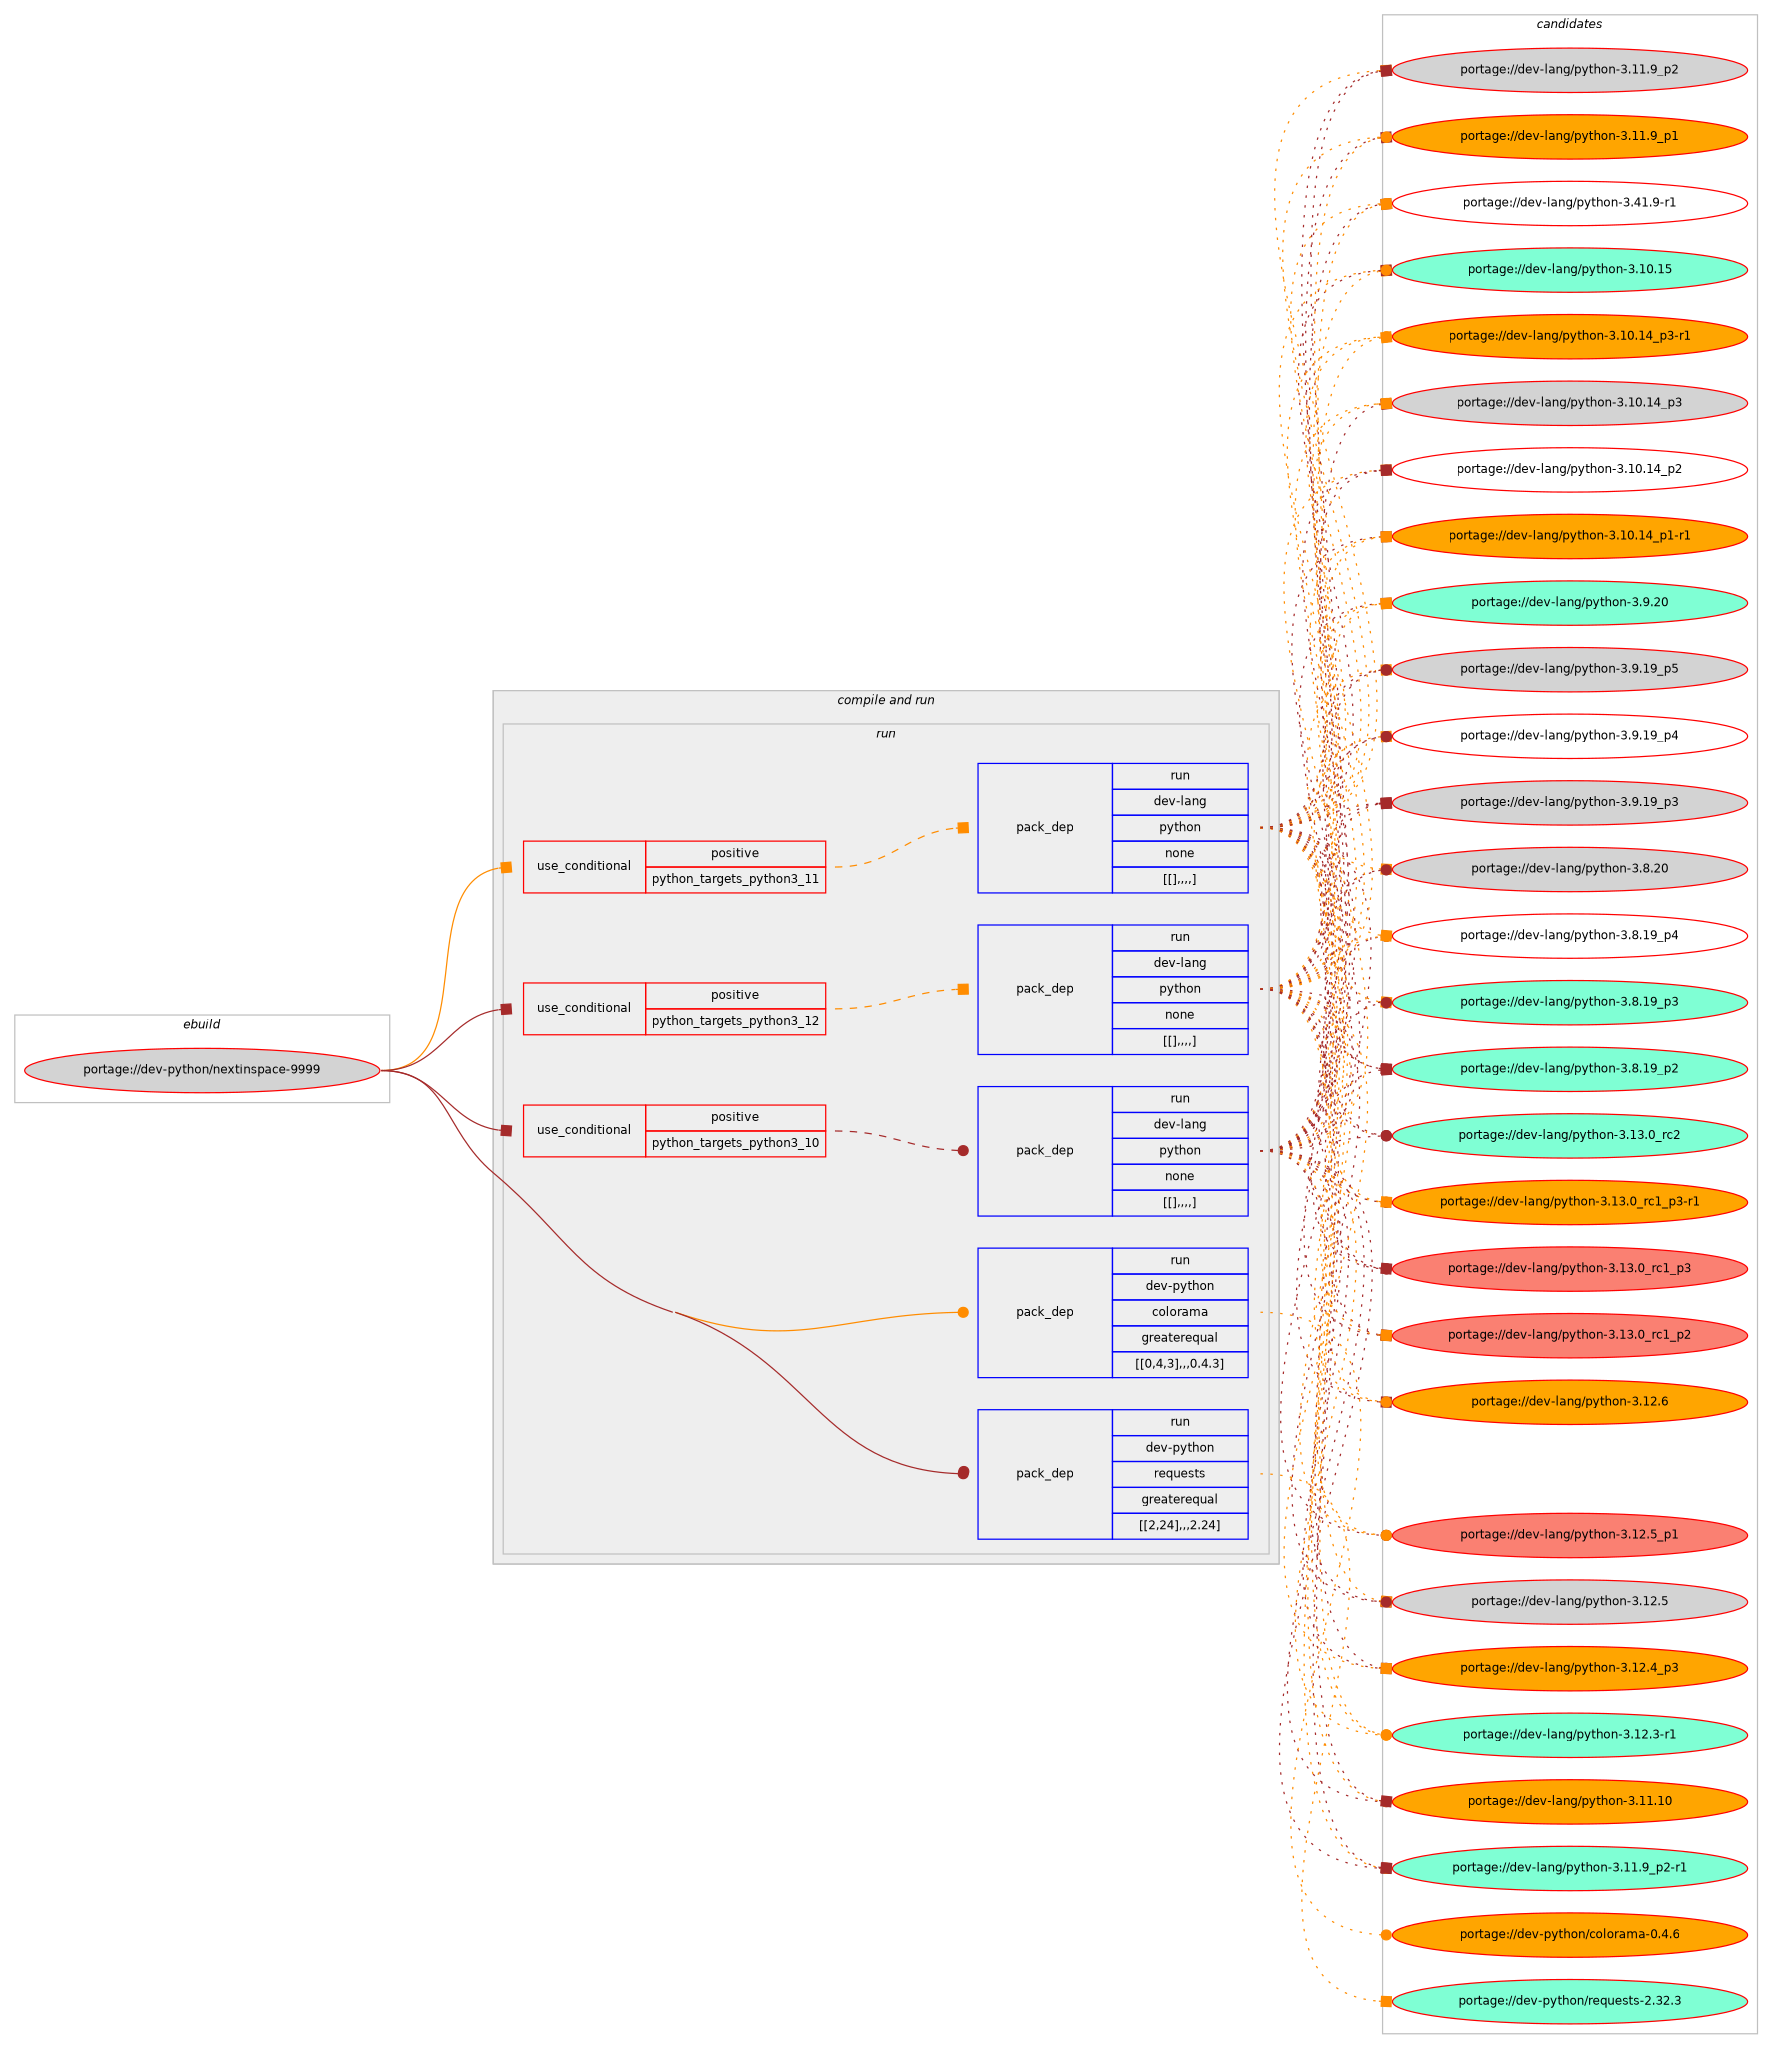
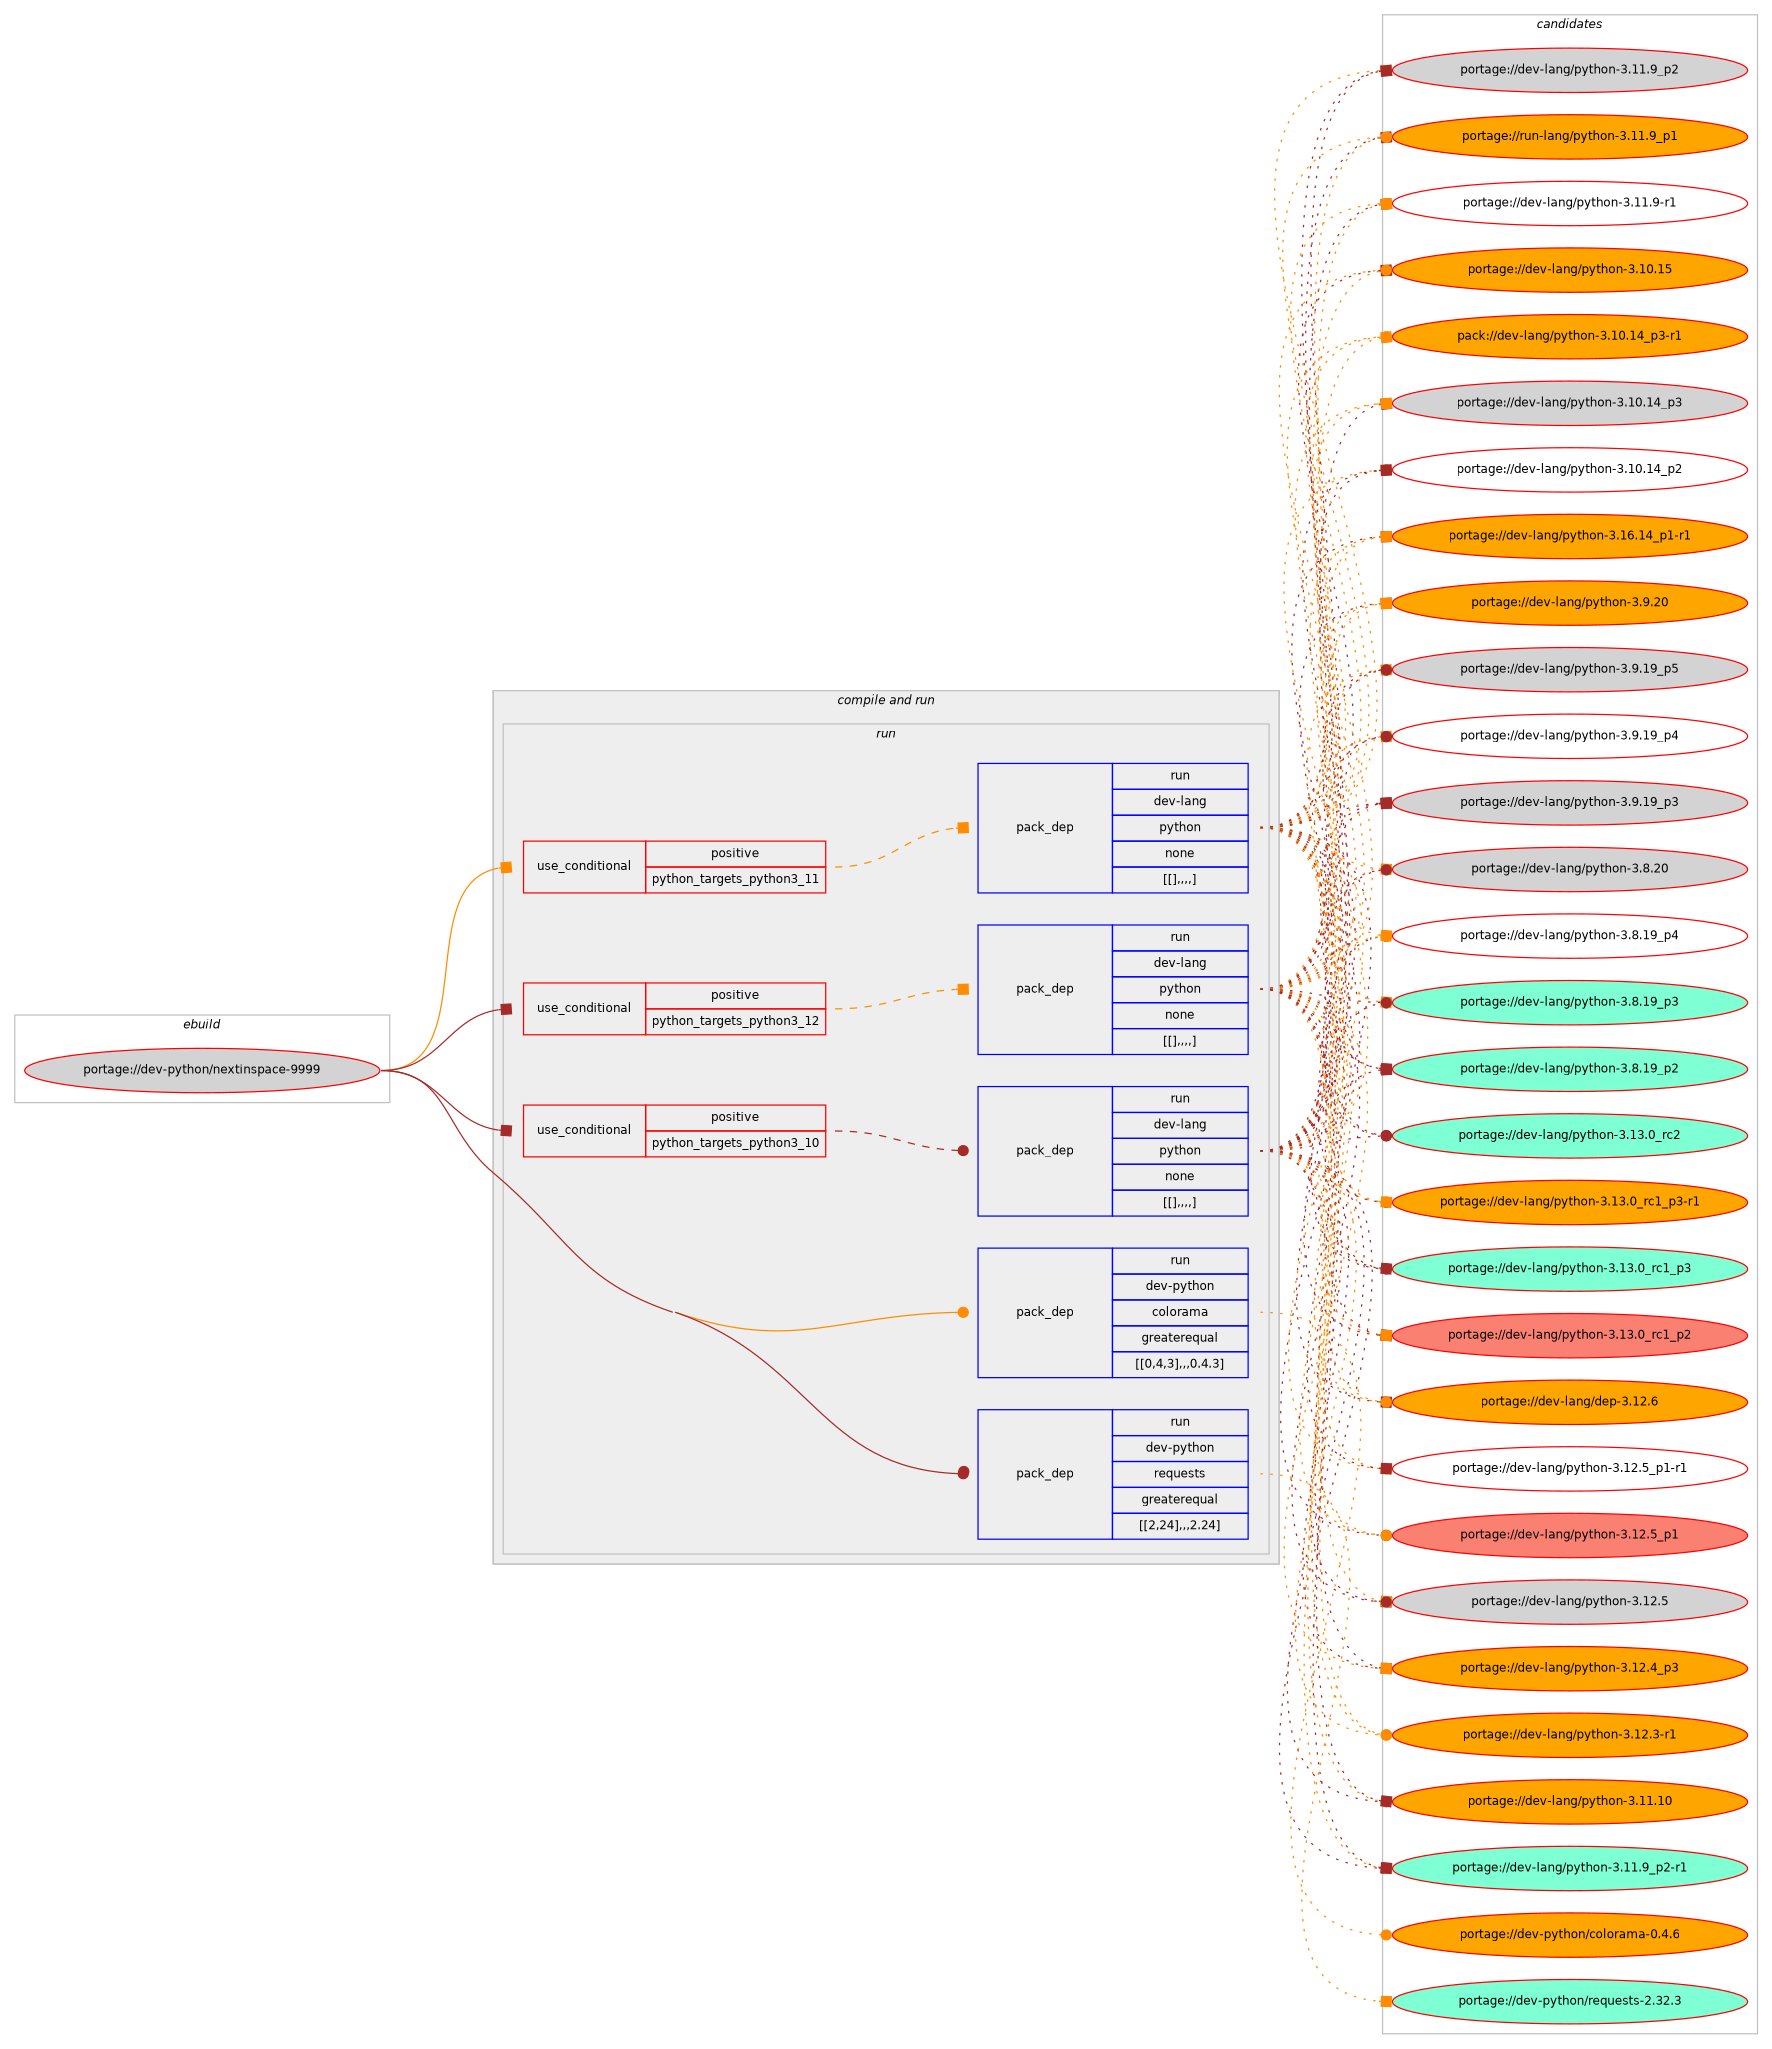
node "portage://dev-lang/python-3.11.9_p1": label "portage://dev-lang/python-3.11.9_p1" -> "portage://run-lang/python-3.11.9_p1"
node "portage://dev-lang/python-3.41.9-r1": label "portage://dev-lang/python-3.41.9-r1" -> "portage://dev-lang/python-3.11.9-r1"
node "portage://dev-lang/python-3.10.15": fillcolor aquamarine -> orange
node "portage://dev-lang/python-3.10.14_p3-r1": label "portage://dev-lang/python-3.10.14_p3-r1" -> "pack://dev-lang/python-3.10.14_p3-r1"
node "portage://dev-lang/python-3.10.14_p1-r1": label "portage://dev-lang/python-3.10.14_p1-r1" -> "portage://dev-lang/python-3.16.14_p1-r1"
node "portage://dev-lang/python-3.9.20": fillcolor aquamarine -> orange
node "portage://dev-lang/python-3.13.0_rc1_p3": fillcolor salmon -> aquamarine
node "portage://dev-lang/python-3.12.6": label "portage://dev-lang/python-3.12.6" -> "portage://dev-lang/dep-3.12.6"
node "portage://dev-lang/python-3.12.5_p1-r1": added
node "portage://dev-lang/python-3.12.3-r1": fillcolor aquamarine -> orange
